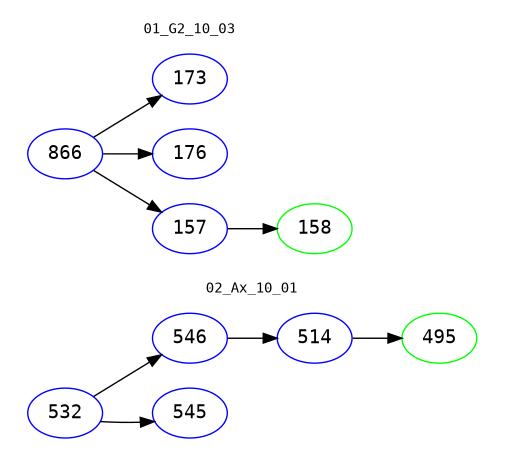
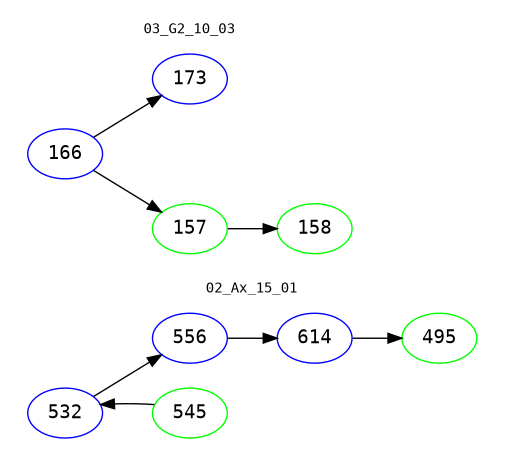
cluster "01_G2_10_03": label "01_G2_10_03" -> "03_G2_10_03"
node "866": label "866" -> "166"
node "176": removed
node "157": color blue -> green
cluster "02_Ax_10_01": label "02_Ax_10_01" -> "02_Ax_15_01"
node "546": label "546" -> "556"
node "514": label "514" -> "614"
node "545": color blue -> green
edge "532" -> "545": reversed
